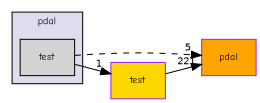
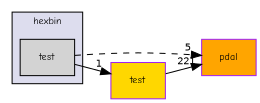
cluster "pdal": label "pdal" -> "hexbin"
